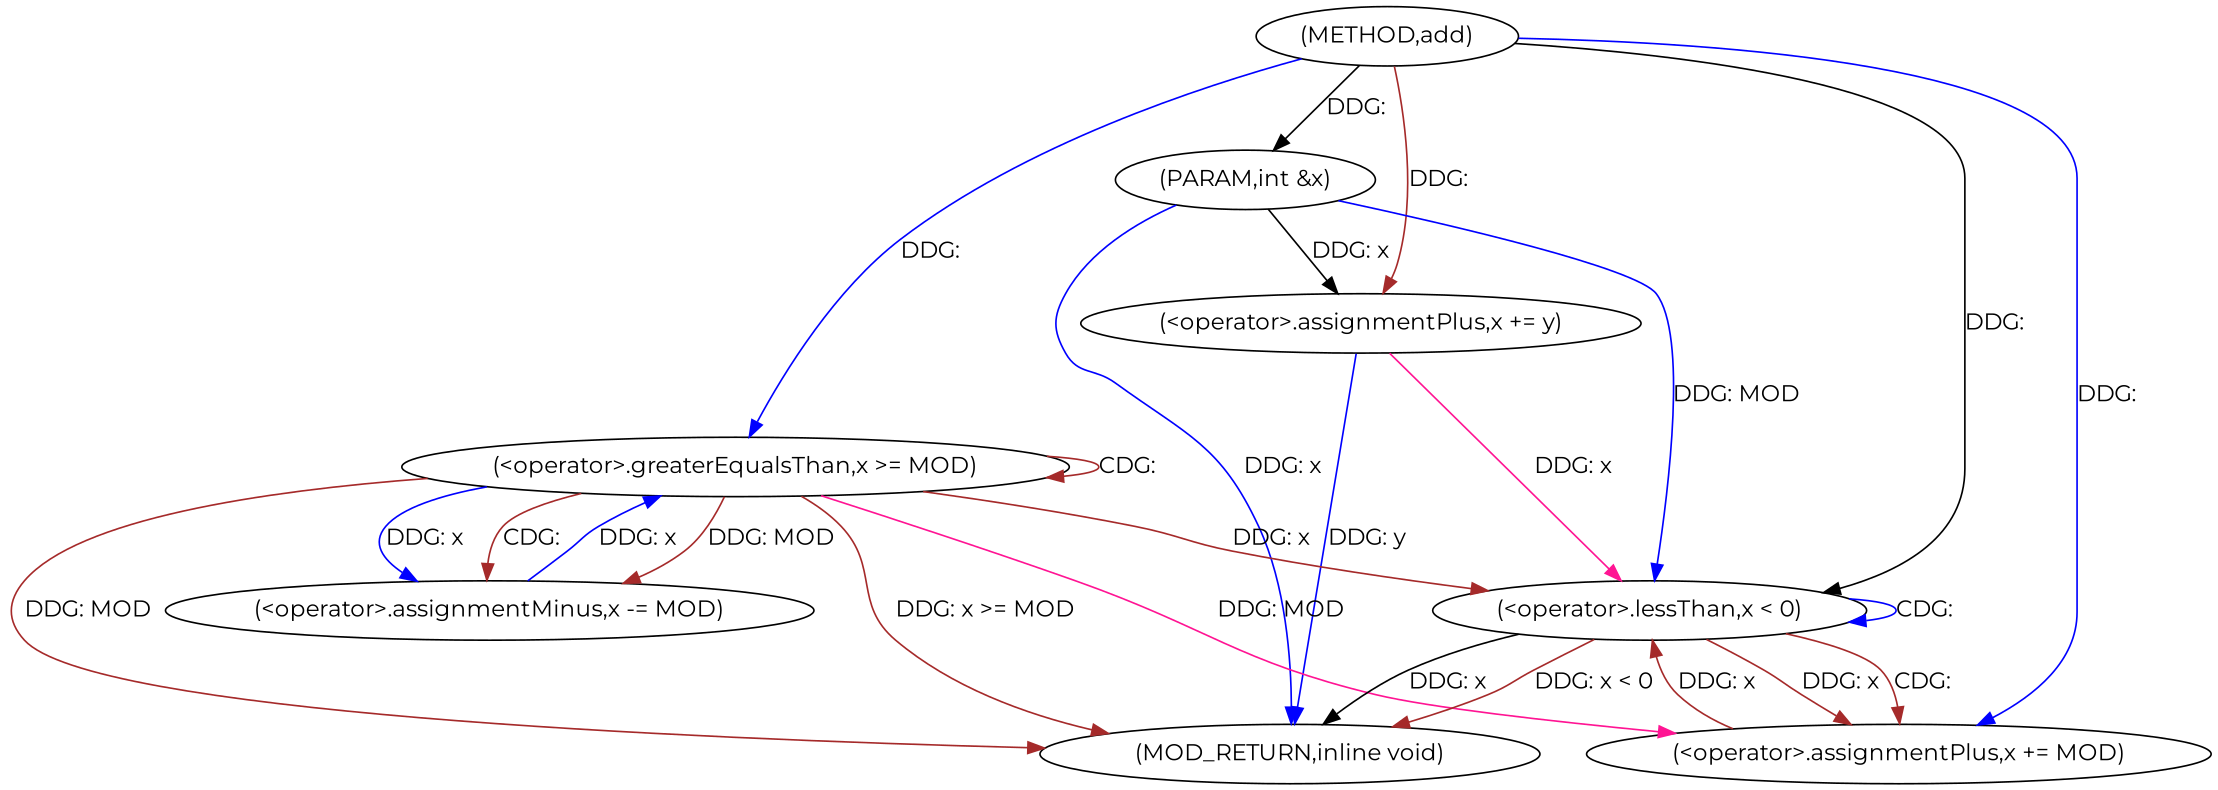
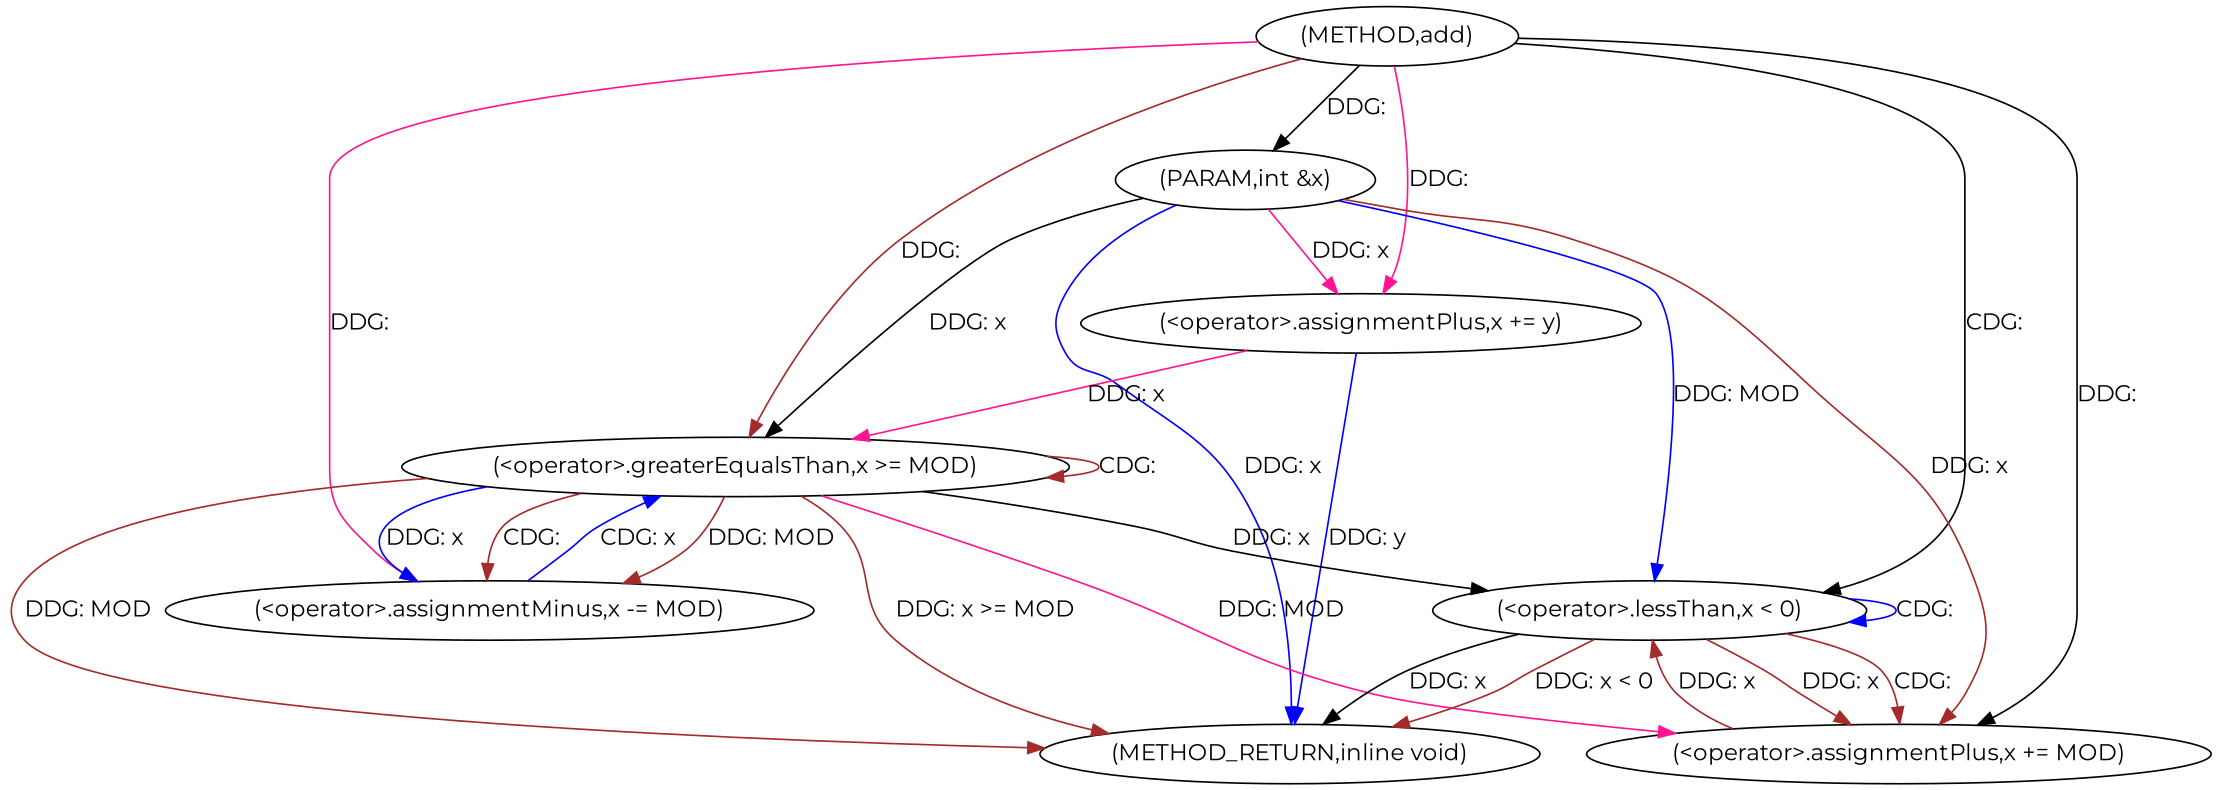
edge "(METHOD,add)" -> "(<operator>.assignmentMinus,x -= MOD)": added, label "DDG:"
edge "(METHOD,add)" -> "(<operator>.assignmentPlus,x += MOD)": color blue -> black
edge "(METHOD,add)" -> "(<operator>.assignmentPlus,x += y)": color brown -> deeppink
edge "(METHOD,add)" -> "(<operator>.greaterEqualsThan,x >= MOD)": color blue -> brown
edge "(PARAM,int &x)" -> "(<operator>.assignmentPlus,x += y)": color black -> deeppink
edge "(PARAM,int &x)" -> "(<operator>.greaterEqualsThan,x >= MOD)": added, label "DDG: x"
edge "(METHOD,add)" -> "(<operator>.lessThan,x < 0)": label "DDG: " -> "CDG: "
edge "(PARAM,int &x)" -> "(<operator>.assignmentPlus,x += MOD)": added, label "DDG: x"
edge "(<operator>.assignmentPlus,x += y)" -> "(<operator>.lessThan,x < 0)": now "(<operator>.assignmentPlus,x += y)" -> "(<operator>.greaterEqualsThan,x >= MOD)"
edge "(<operator>.assignmentMinus,x -= MOD)" -> "(<operator>.greaterEqualsThan,x >= MOD)": label "DDG: x" -> "CDG: x"
edge "(<operator>.greaterEqualsThan,x >= MOD)" -> "(<operator>.lessThan,x < 0)": color brown -> black
node "(MOD_RETURN,inline void)": label "(MOD_RETURN,inline void)" -> "(METHOD_RETURN,inline void)"
